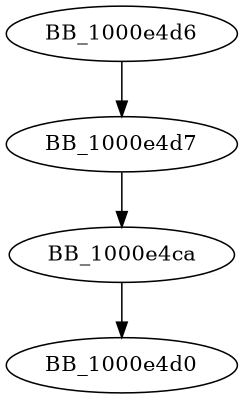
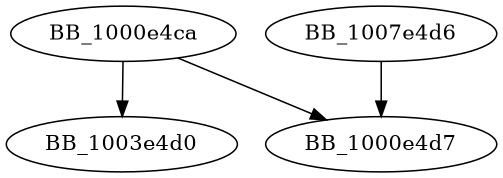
node "BB_1000e4d6": label "BB_1000e4d6" -> "BB_1007e4d6"
edge "BB_1000e4d7" -> "BB_1000e4ca": reversed
node "BB_1000e4d0": label "BB_1000e4d0" -> "BB_1003e4d0"
